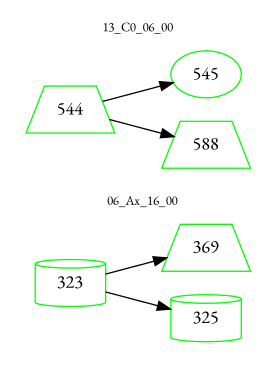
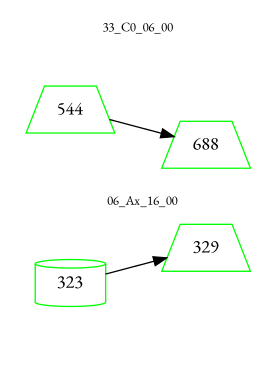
cluster "13_C0_06_00": label "13_C0_06_00" -> "33_C0_06_00"
node "545": removed
node "588": label "588" -> "688"
node "369": label "369" -> "329"
node "325": removed
